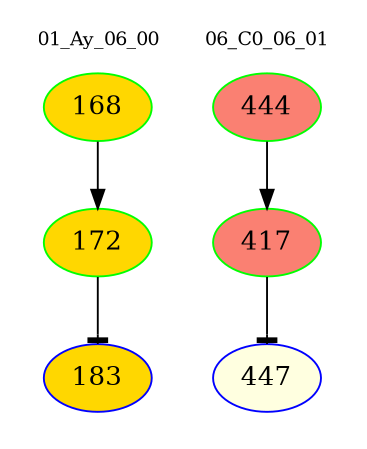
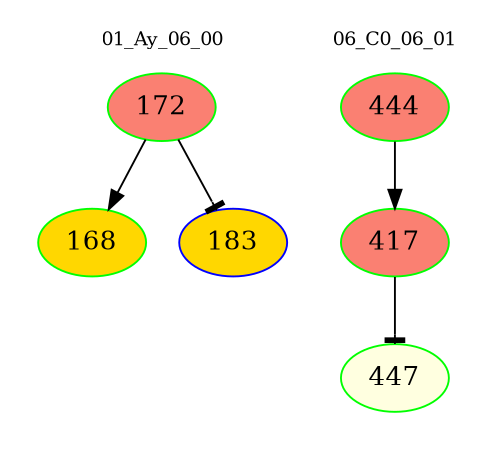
edge "168" -> "172": reversed
node "172": fillcolor gold -> salmon
node "447": color blue -> green
